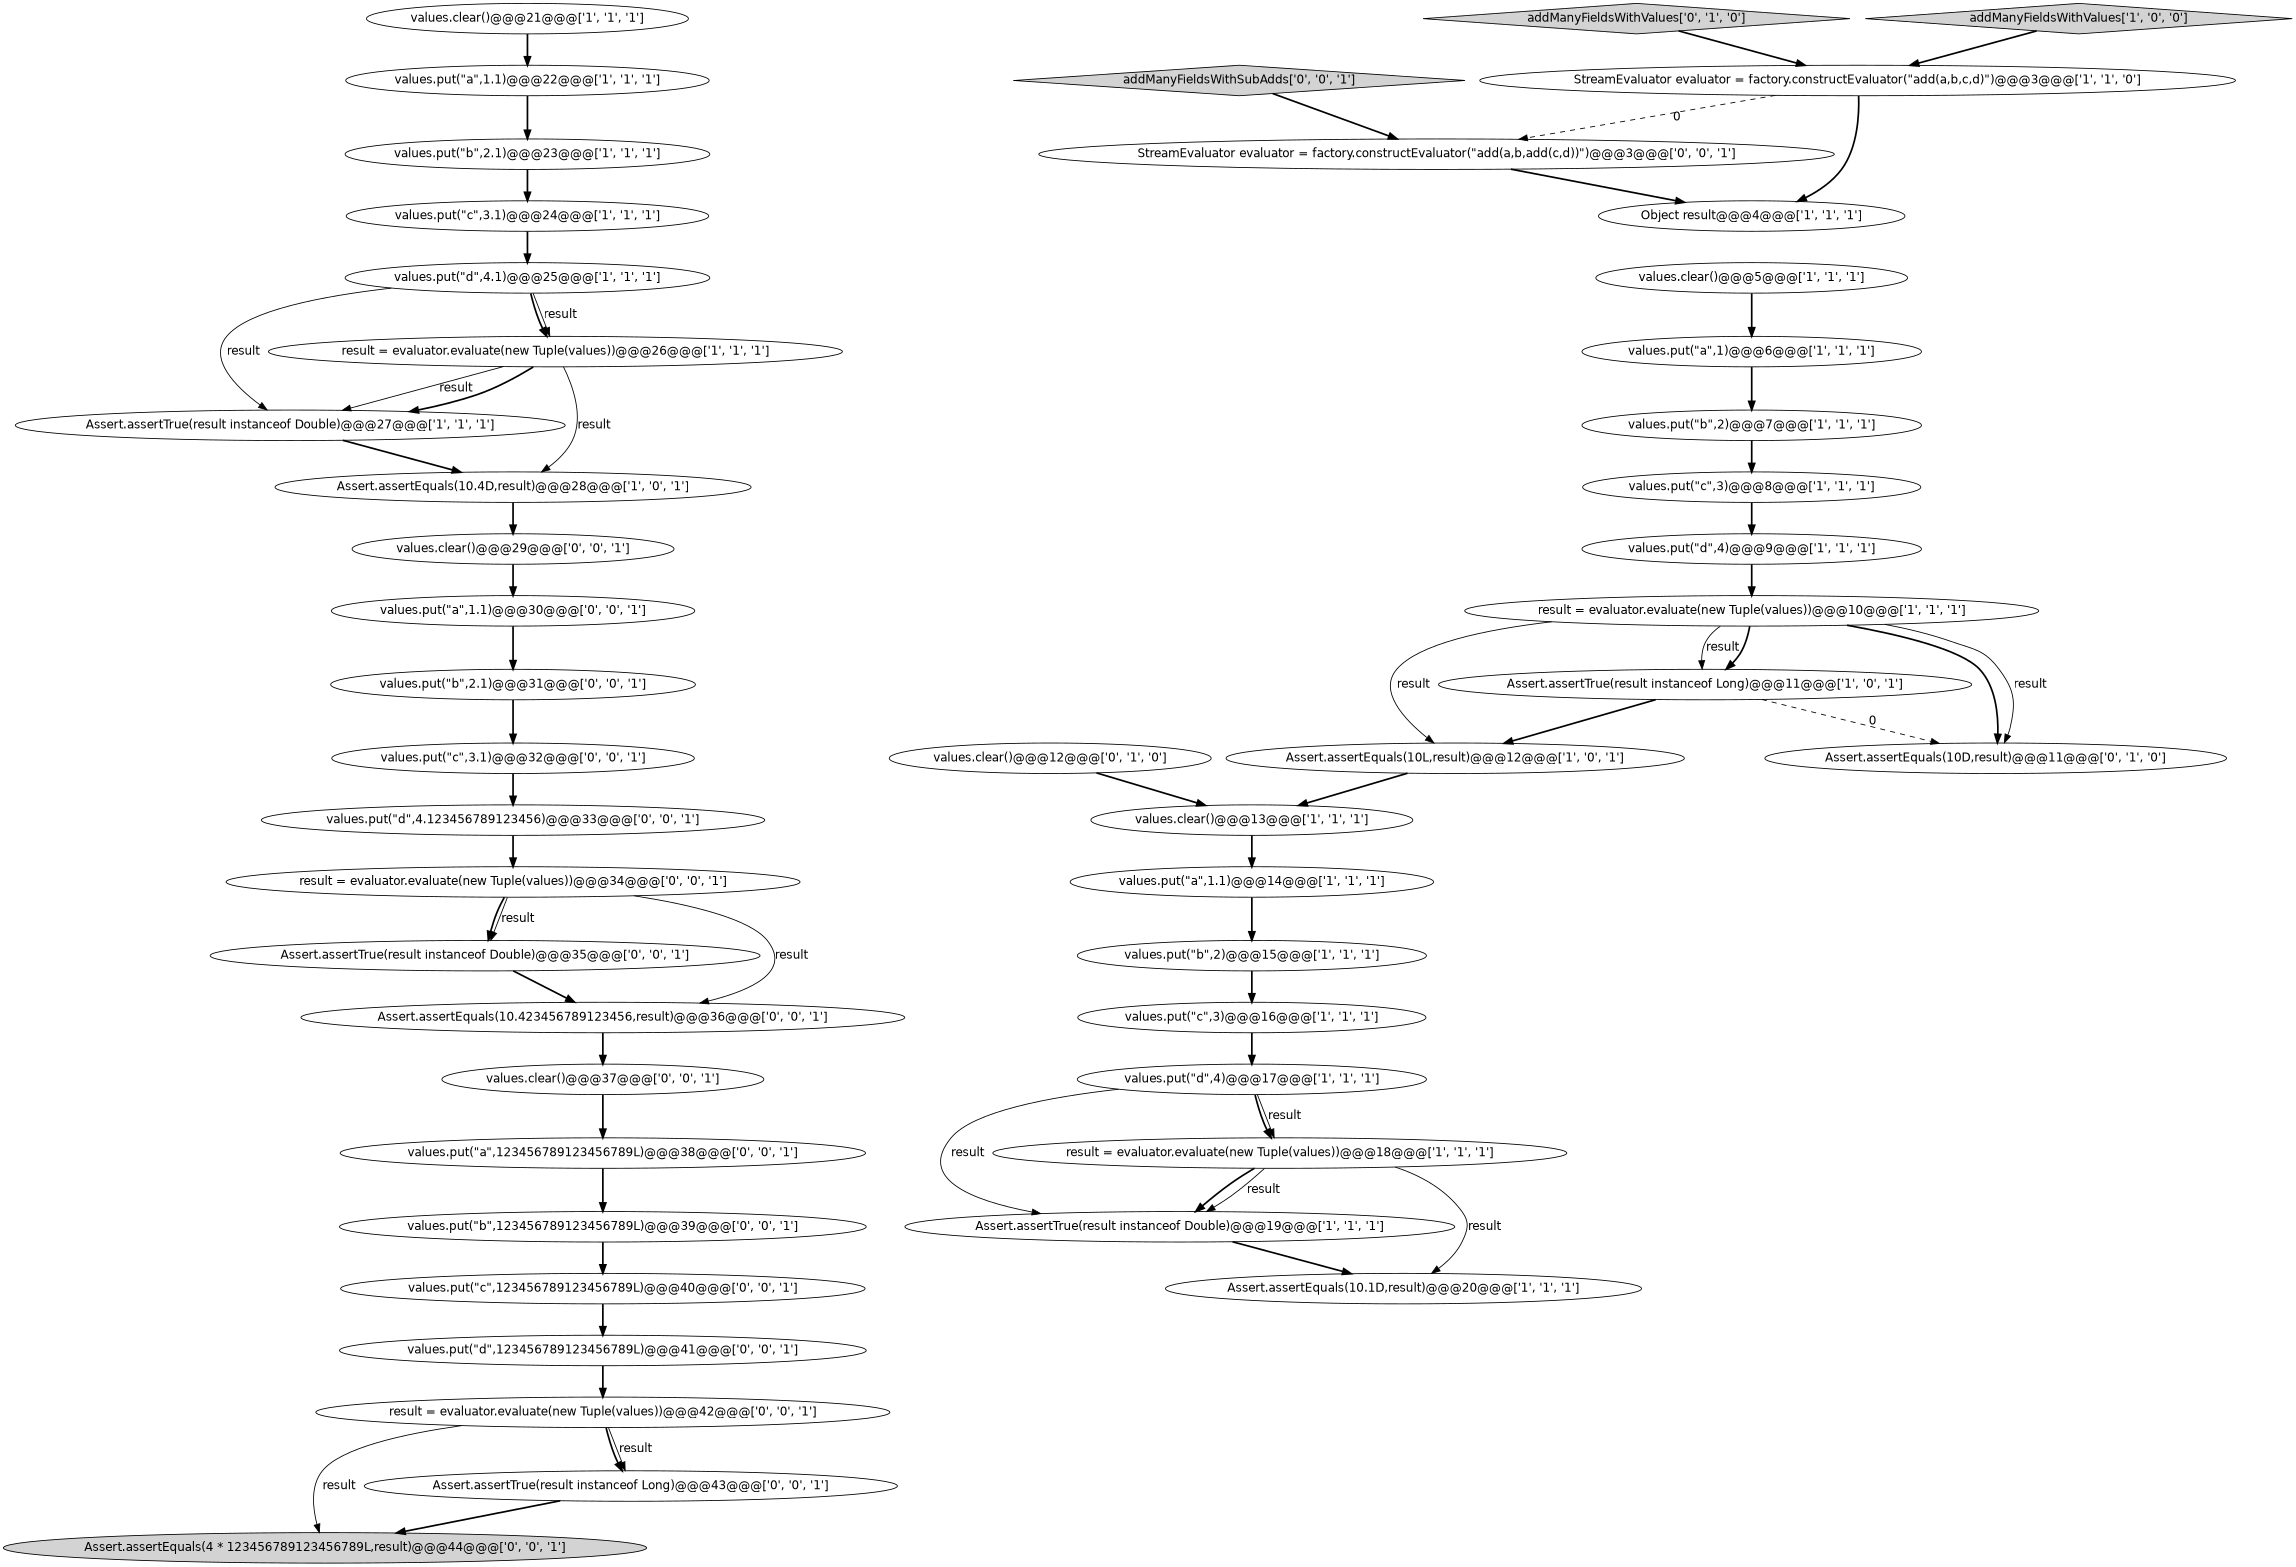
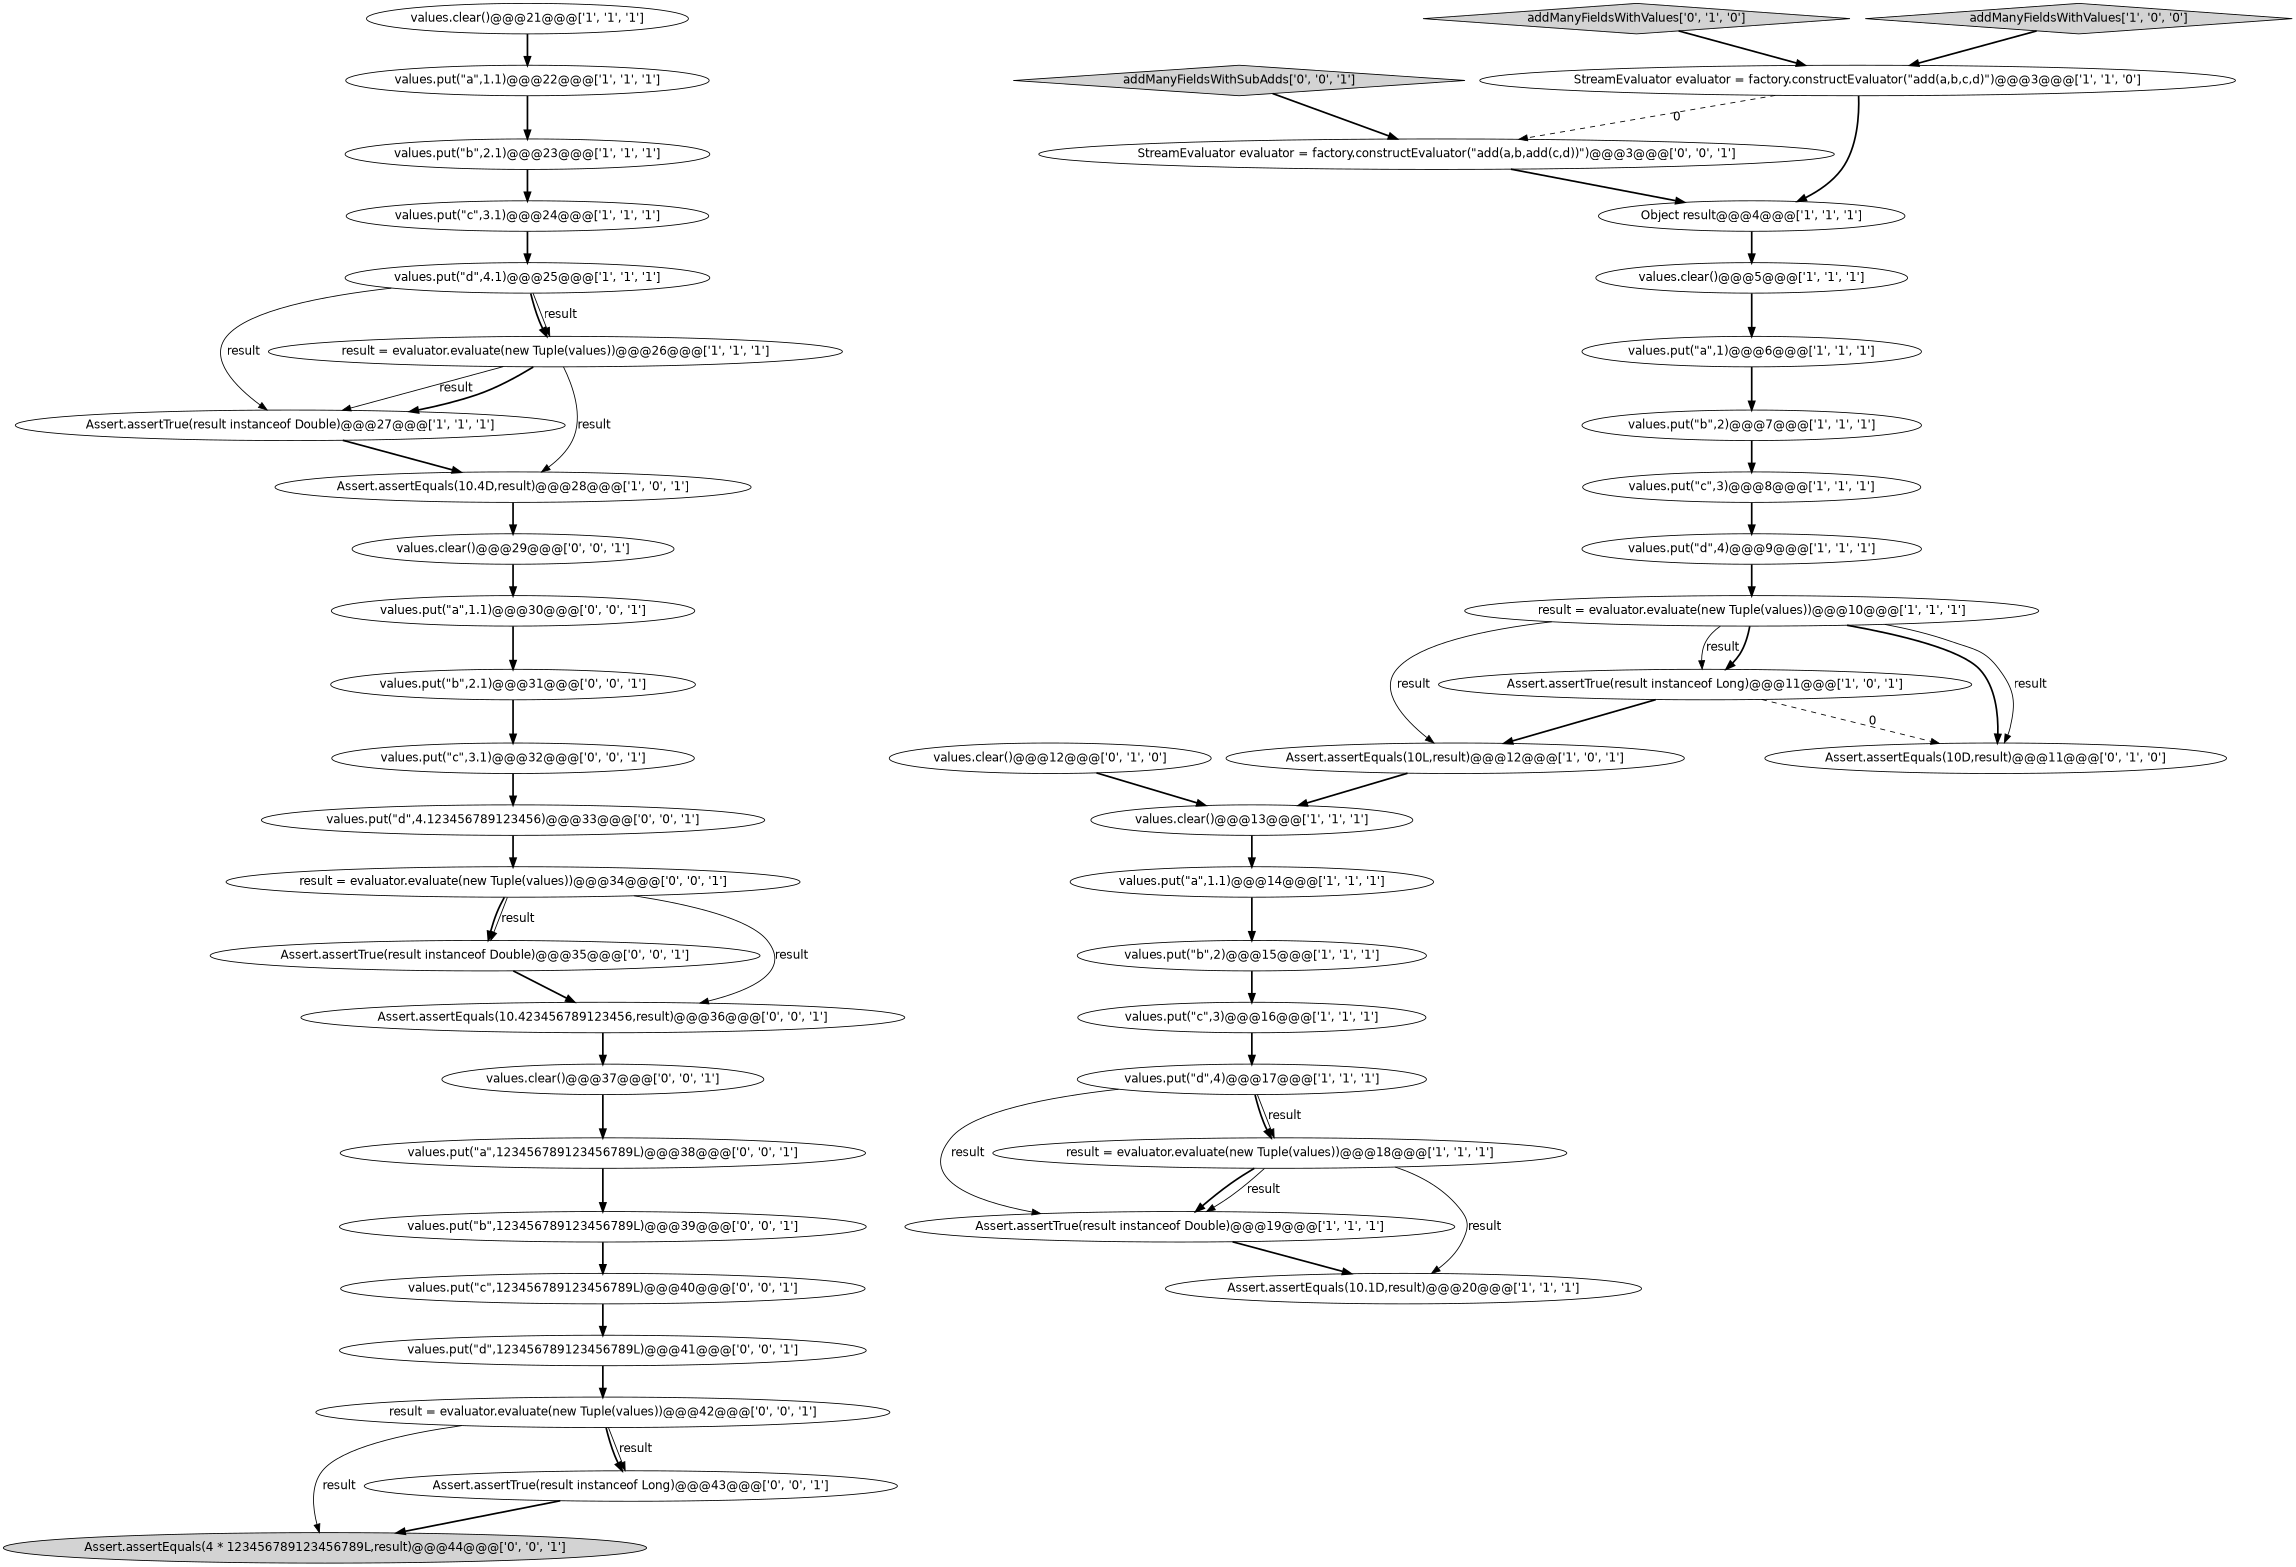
edge "Object result@@@4@@@['1', '1', '1']" -> "values.clear()@@@5@@@['1', '1', '1']": added
